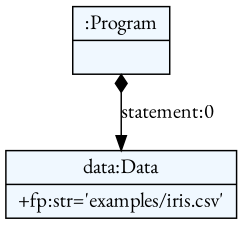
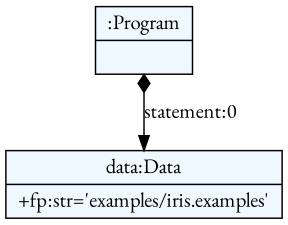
node "data:Data": text "+fp:str='examples/iris.csv'" -> "+fp:str='examples/iris.examples'"
